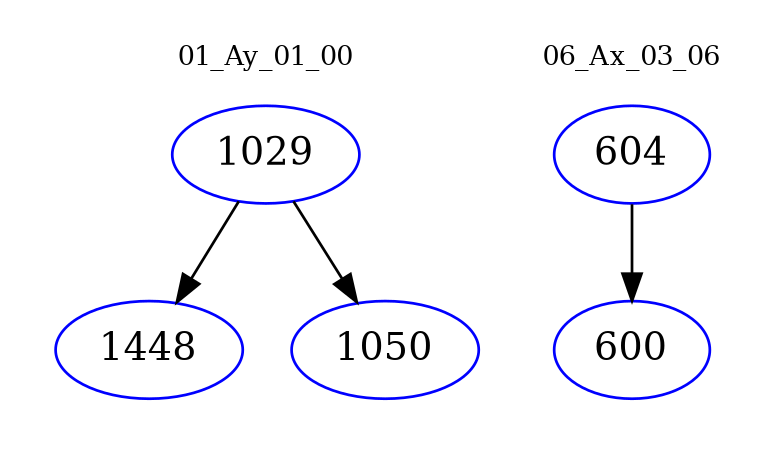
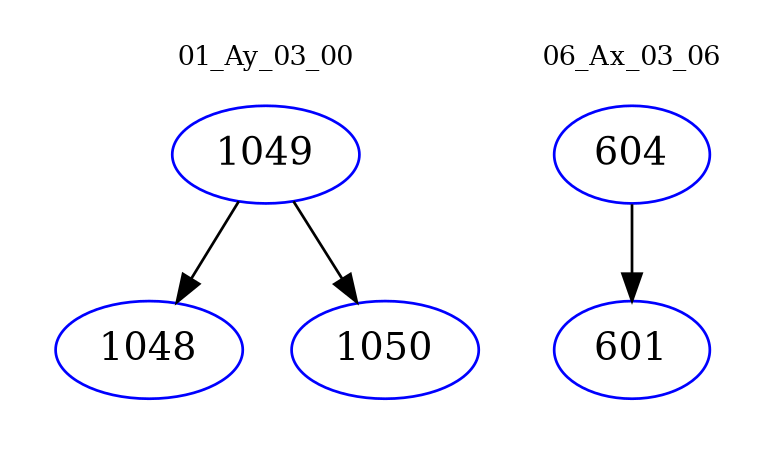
cluster "01_Ay_01_00": label "01_Ay_01_00" -> "01_Ay_03_00"
node "1029": label "1029" -> "1049"
node "1448": label "1448" -> "1048"
node "600": label "600" -> "601"
